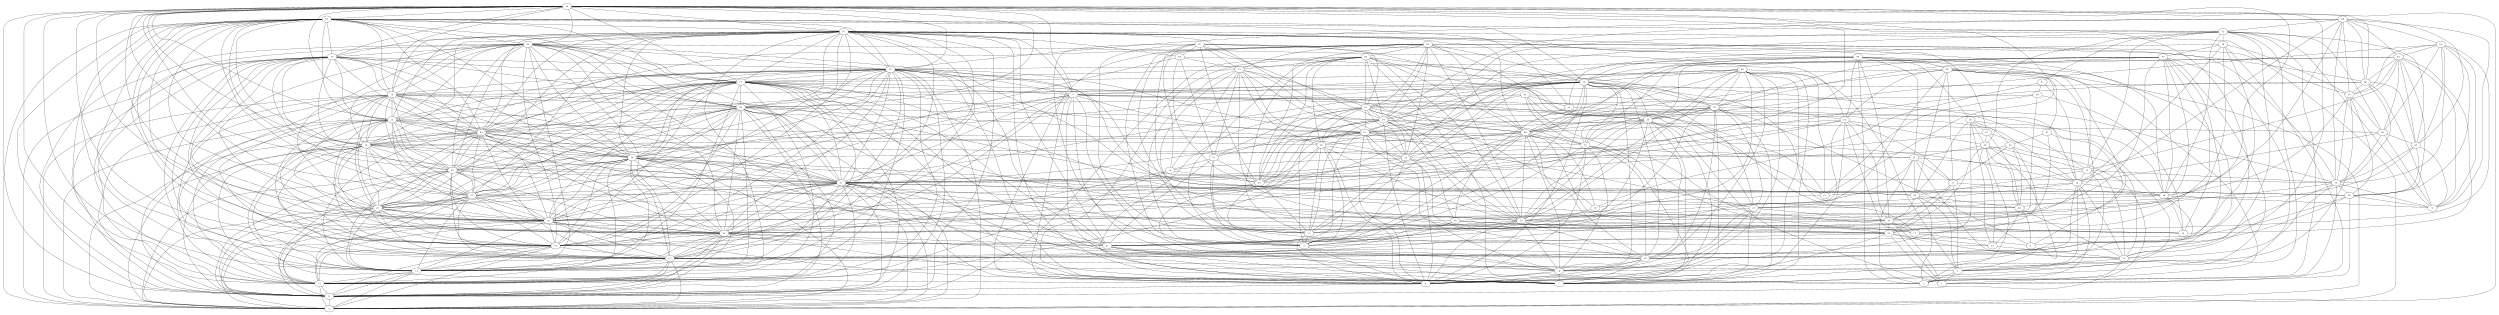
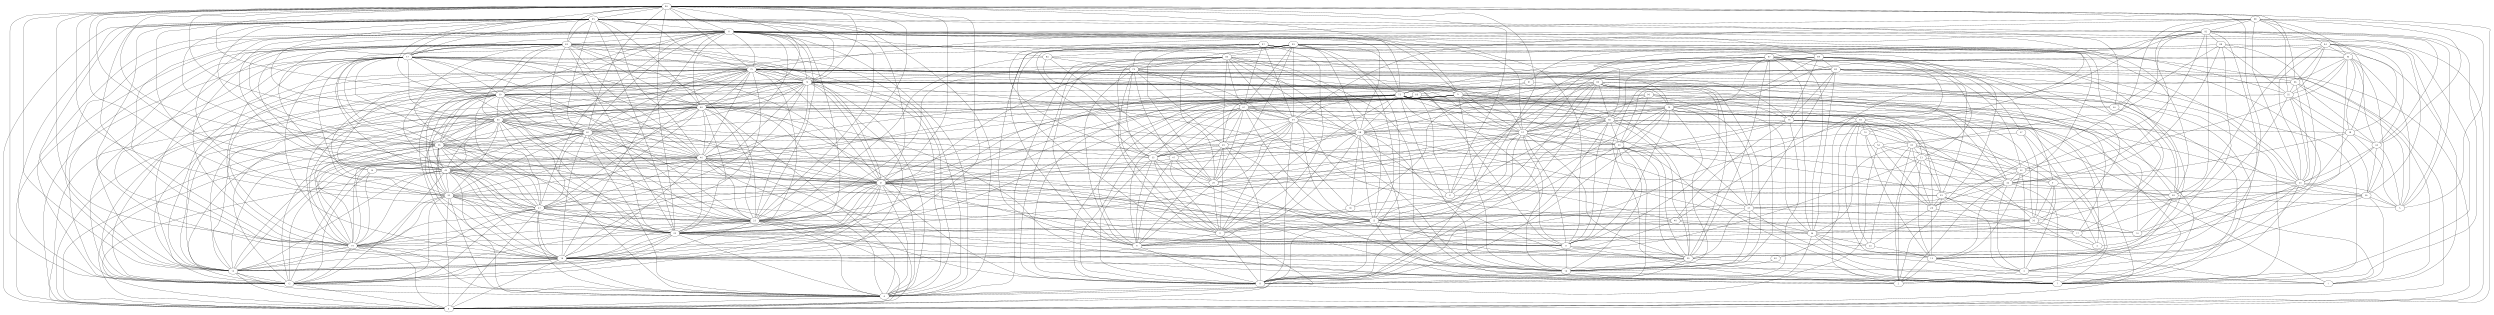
edge "86" -> "98": now "86" -> "94"
edge "71" -> "73": now "78" -> "73"
edge "55" -> "43": reversed
node "50": added
